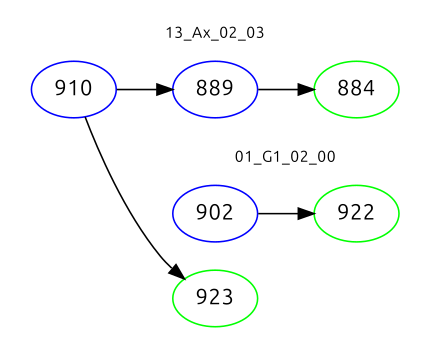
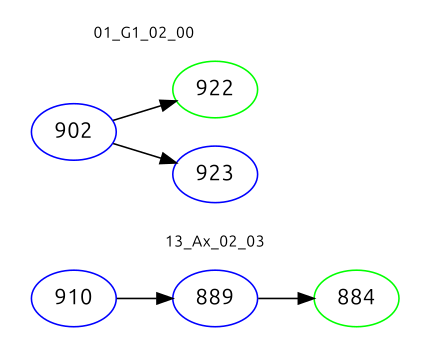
edge "910" -> "923": now "902" -> "923"
node "923": color green -> blue
